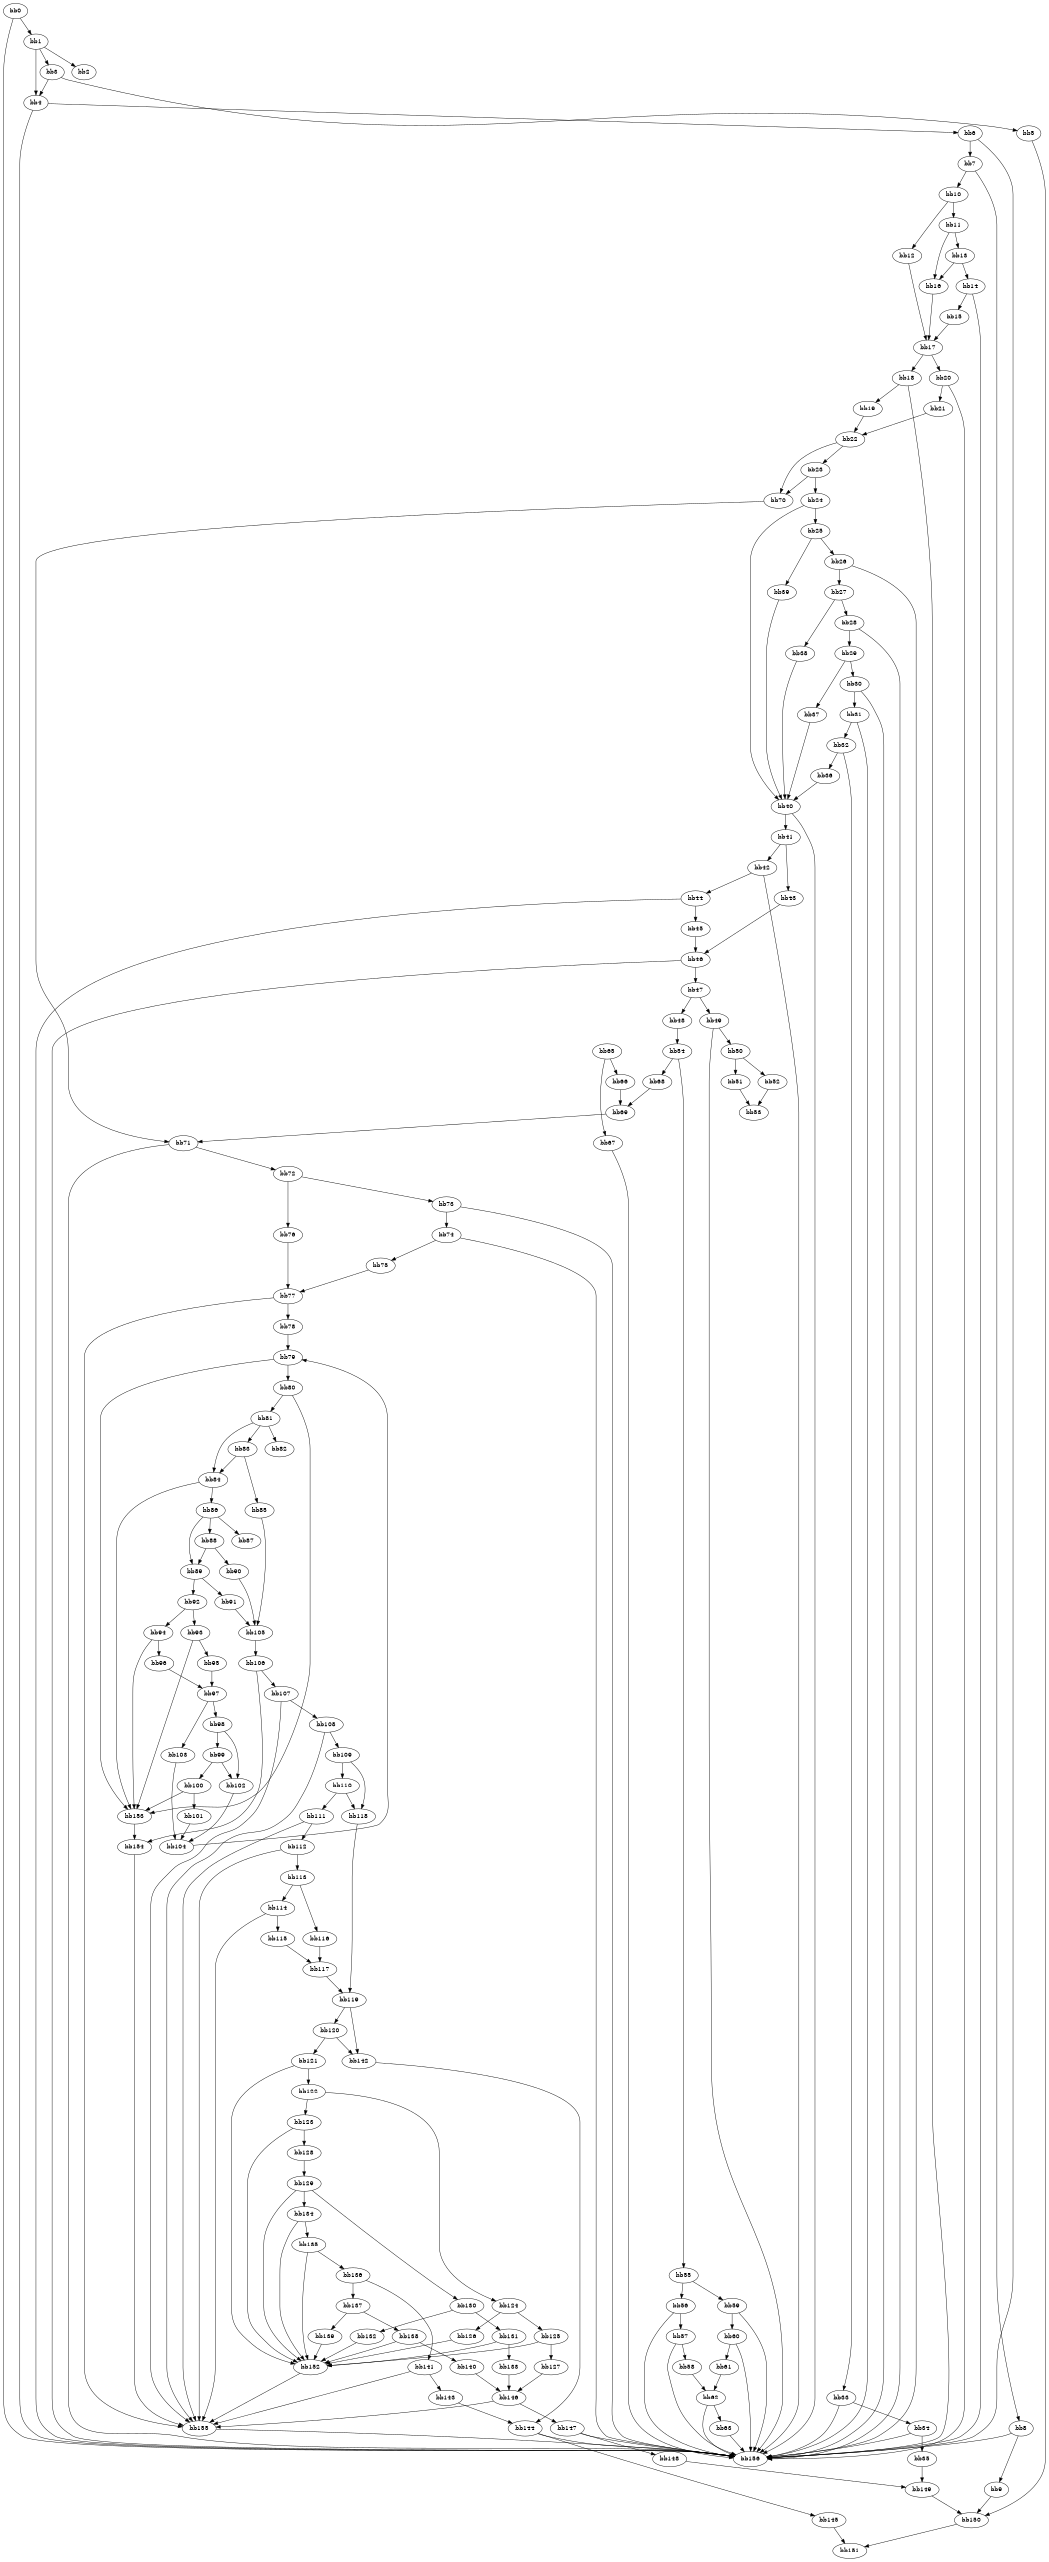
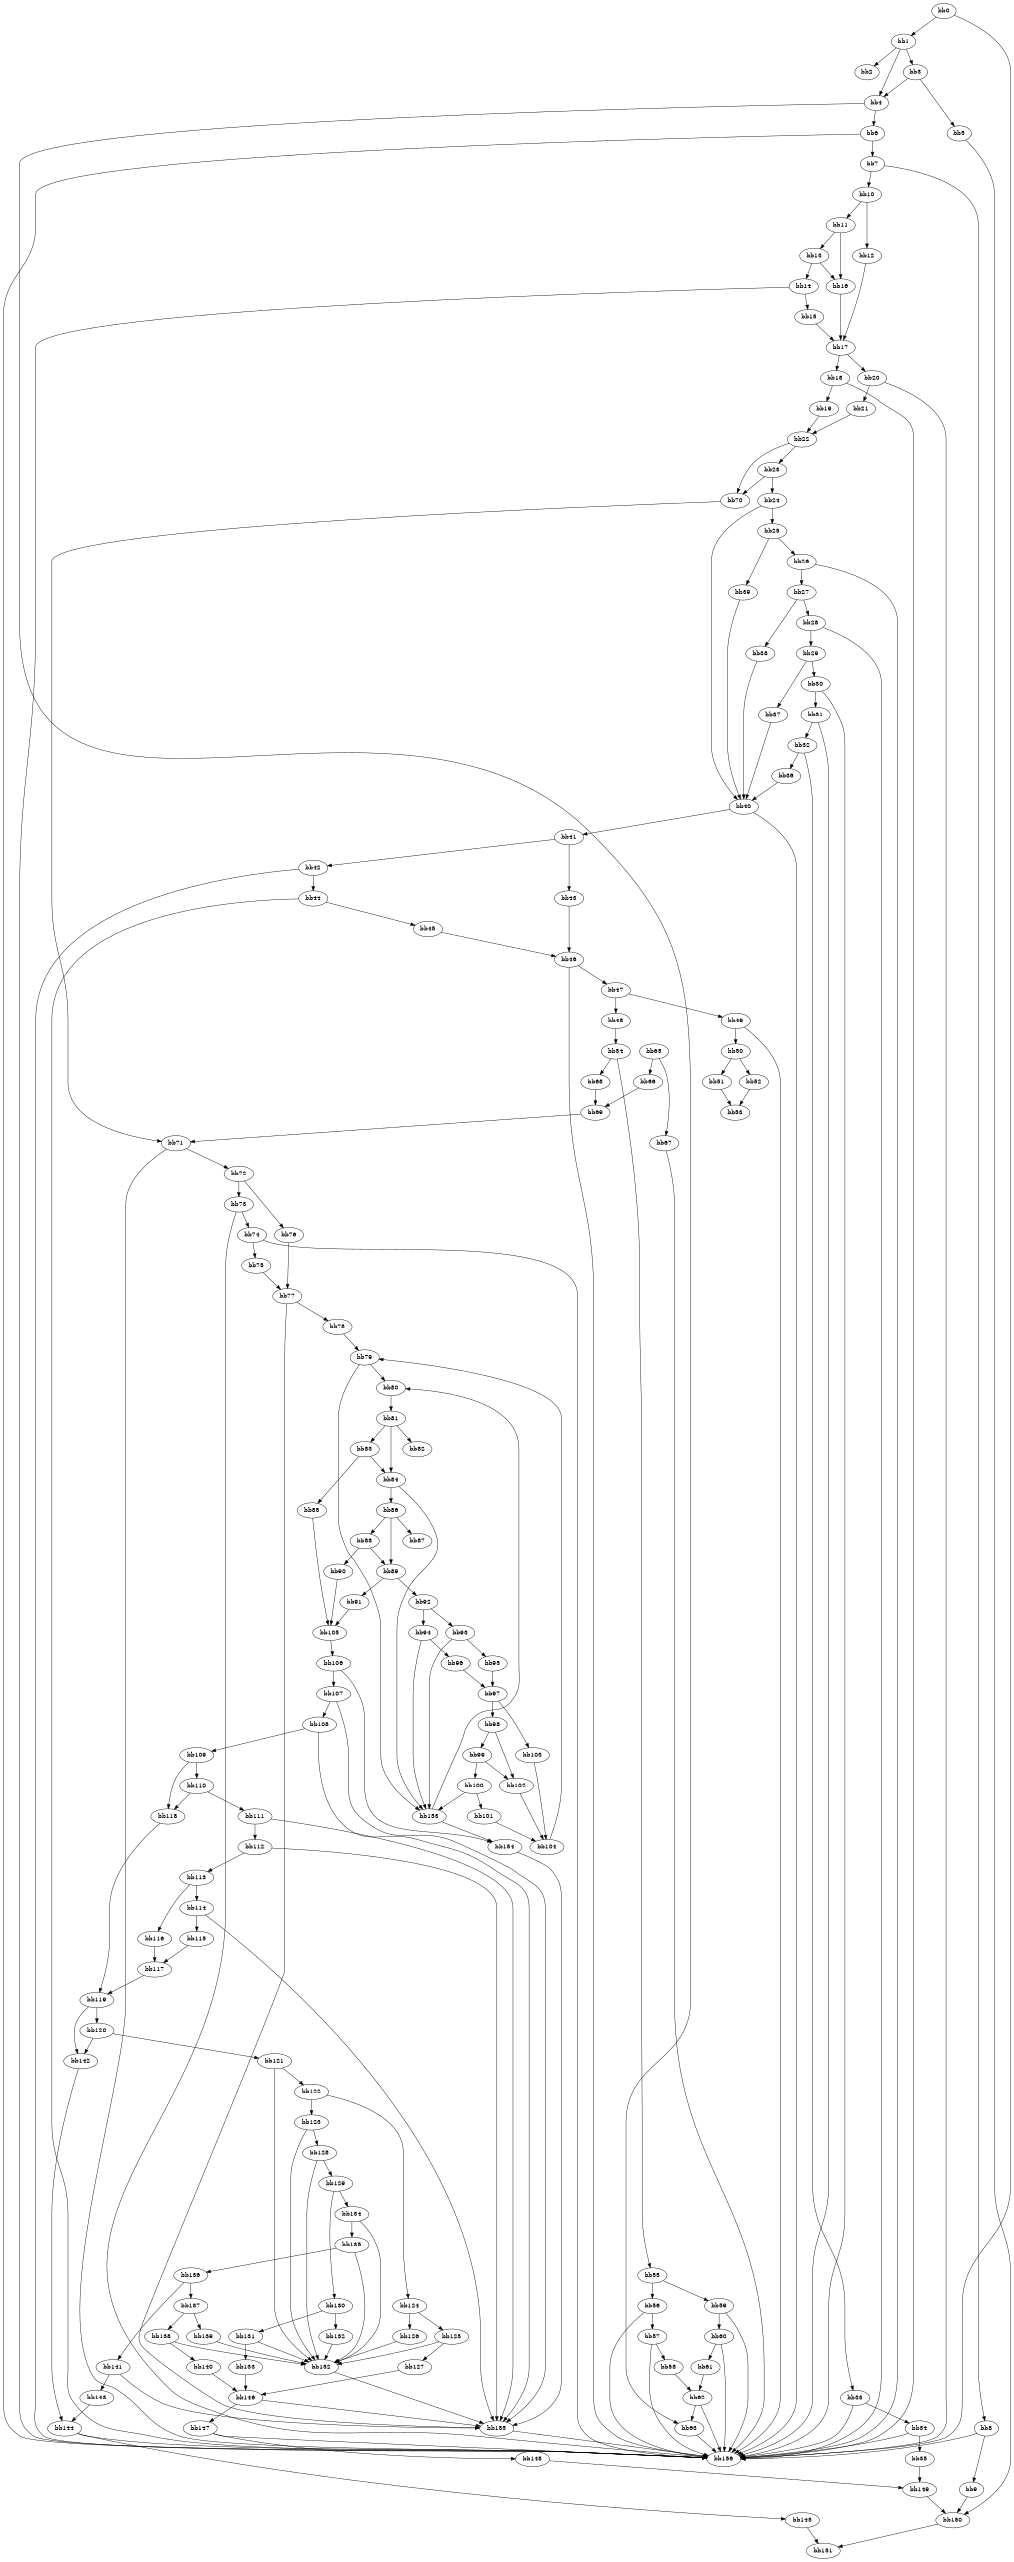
edge "bb4" -> "bb156": now "bb4" -> "bb63"
edge "bb80" -> "bb153": reversed
edge "bb129" -> "bb152": now "bb128" -> "bb152"
